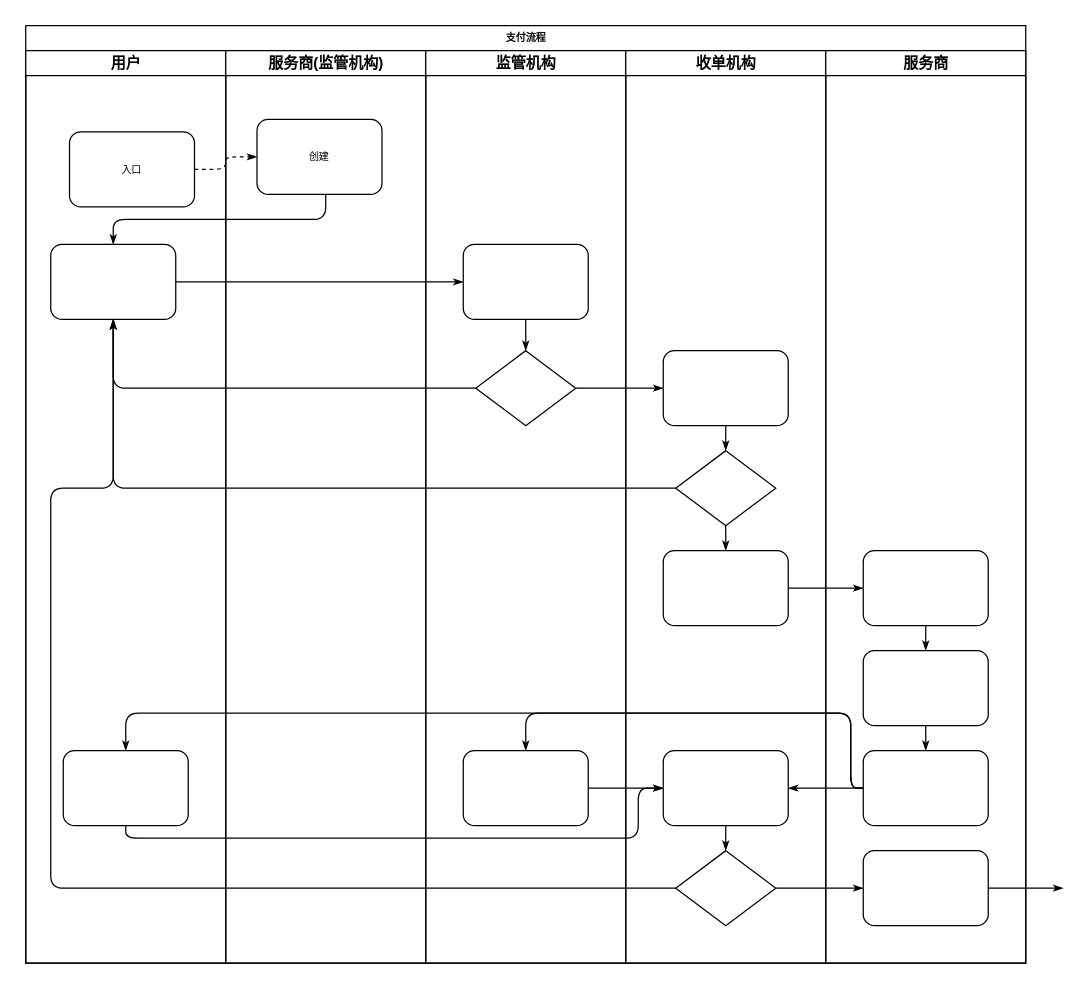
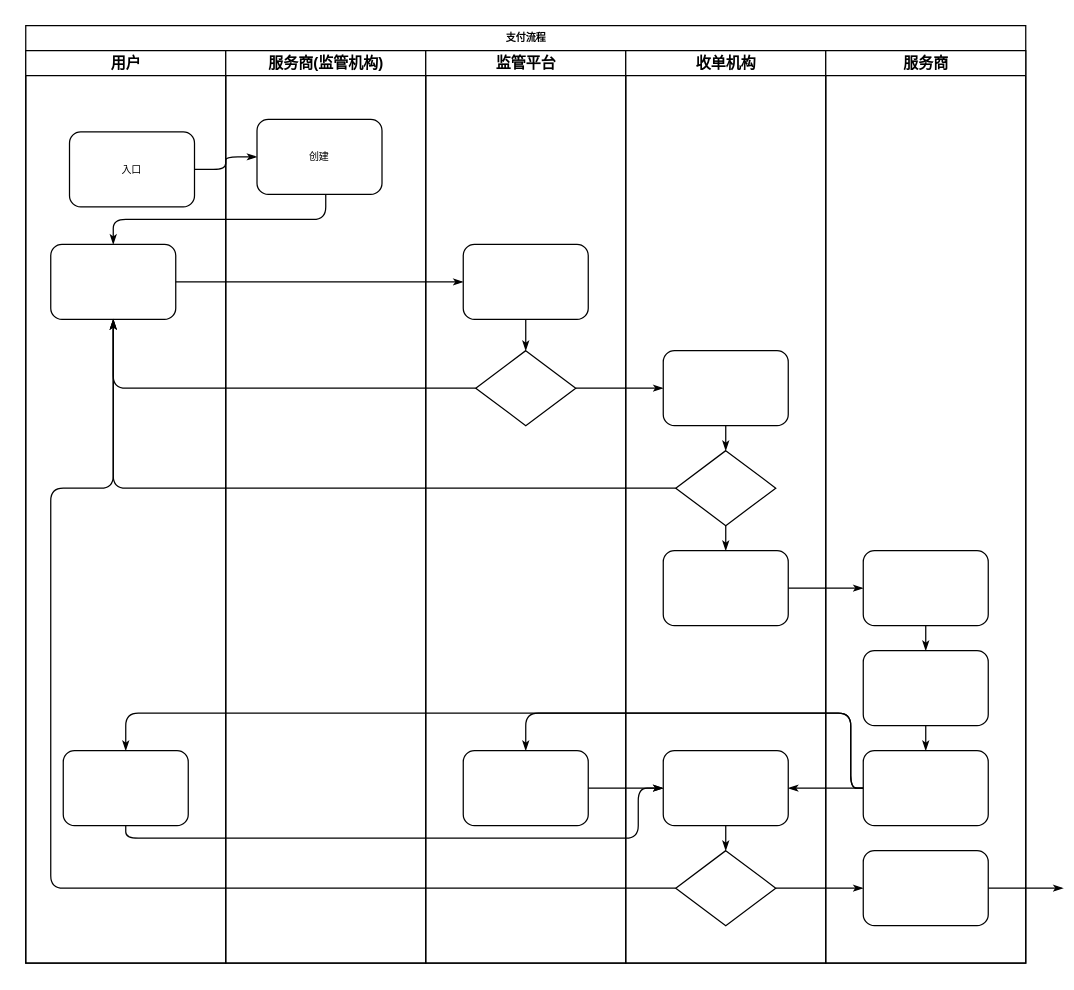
node "监管机构": label "监管机构" -> "监管平台"
edge "入口" -> "创建": style dashed -> solid
